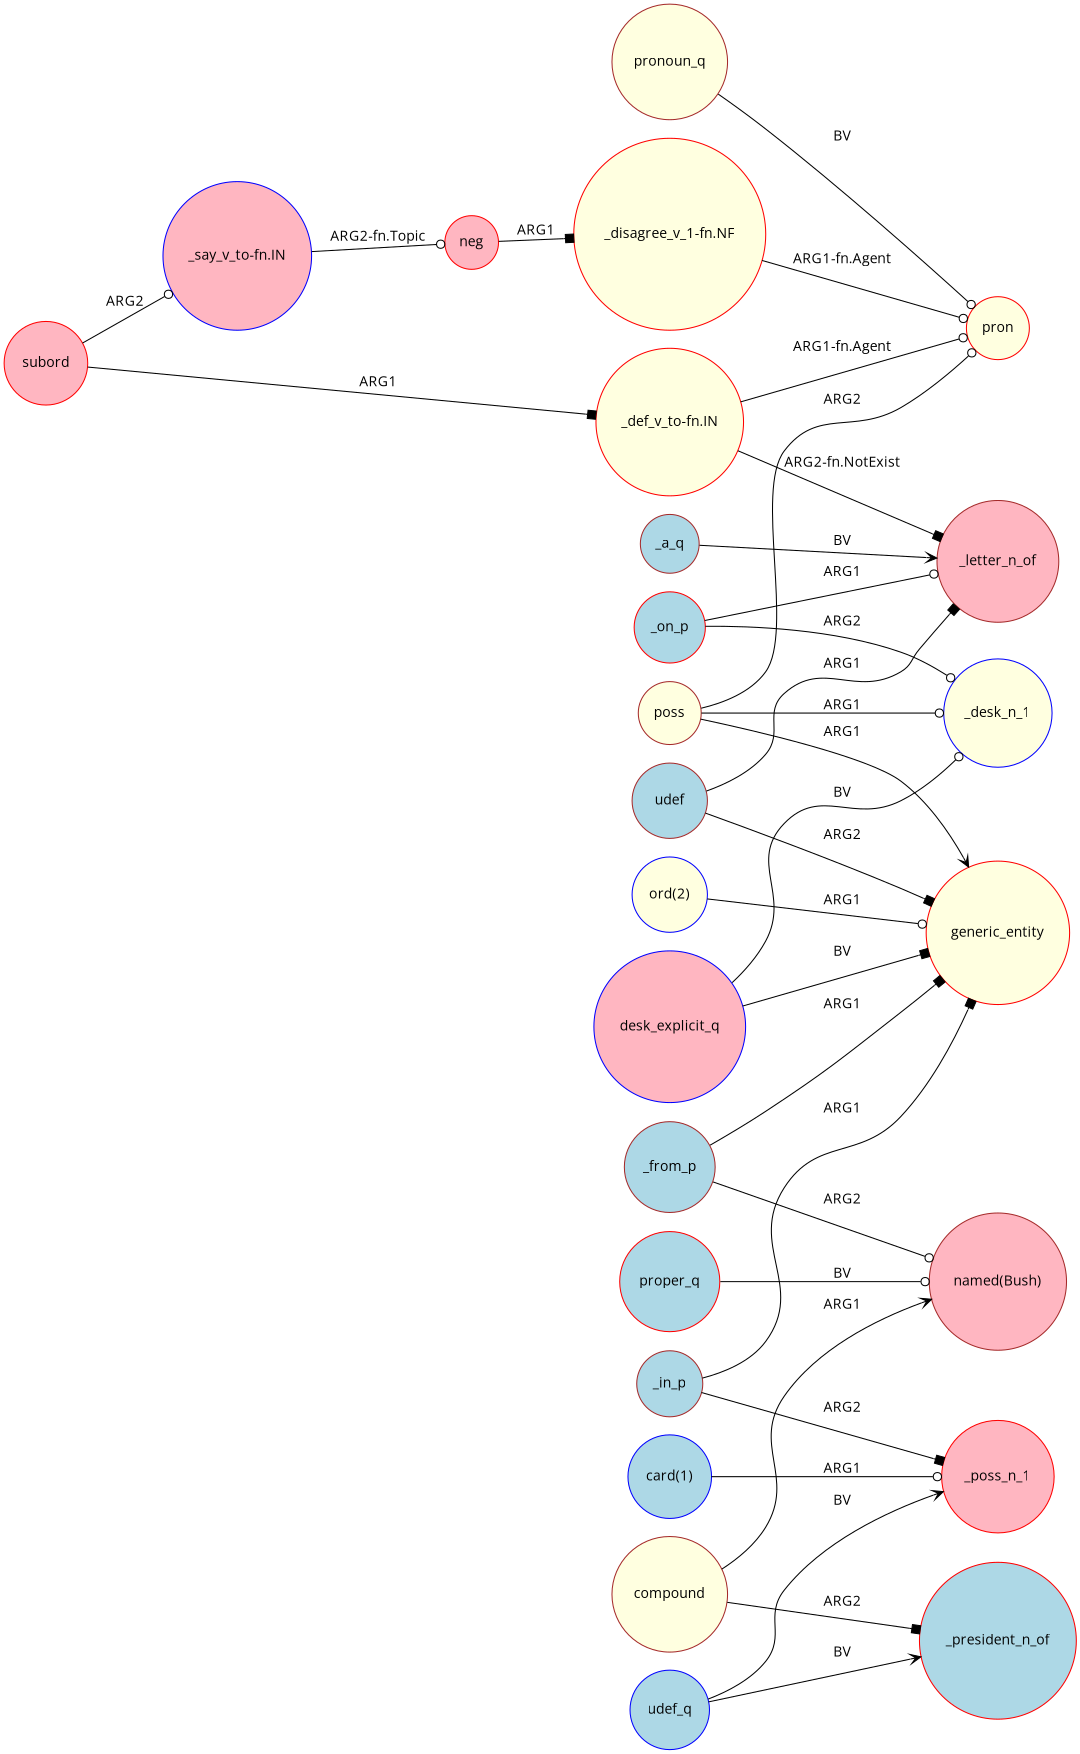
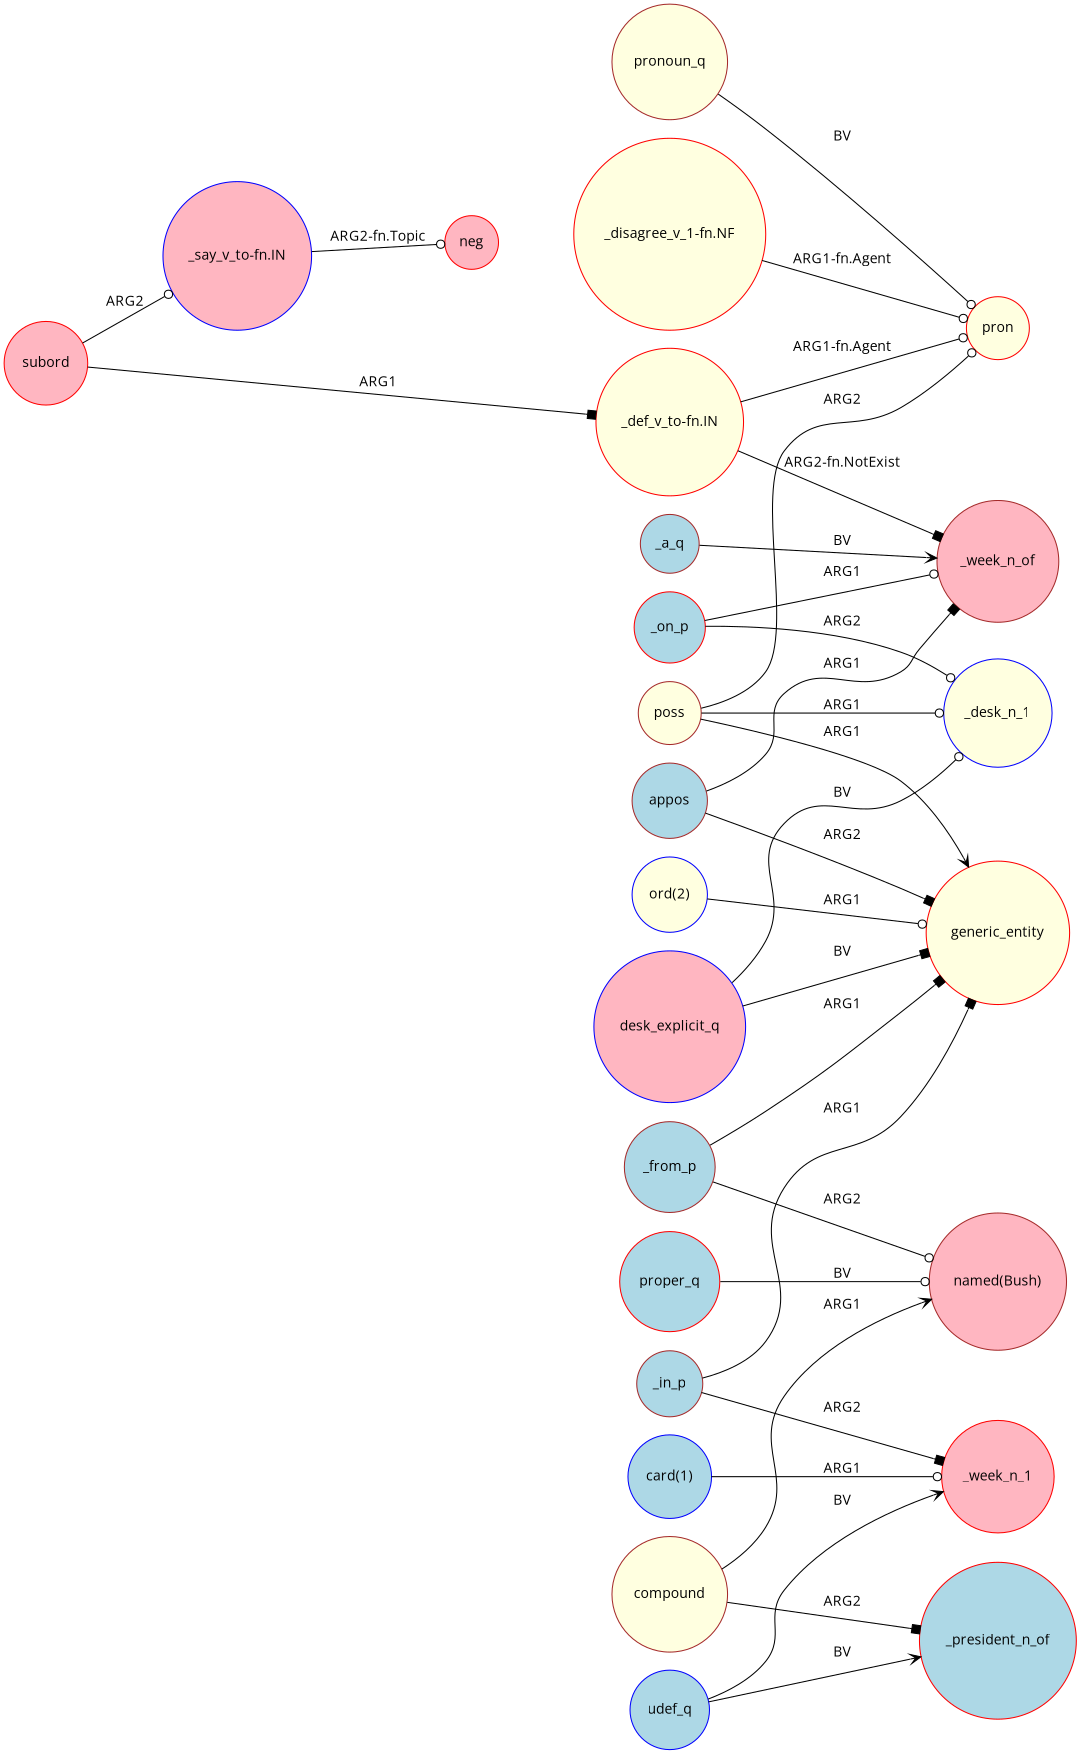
edge "neg" -> "_disagree_v_1-fn.NF": removed, label "ARG1"
node "_letter_n_of": label "_letter_n_of" -> "_week_n_of"
node "udef": label "udef" -> "appos"
node "_poss_n_1": label "_poss_n_1" -> "_week_n_1"
